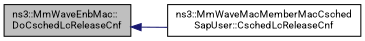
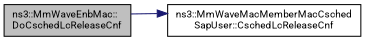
edge "ns3::MmWaveMacMemberMacCsched SapUser::CschedLcReleaseCnf" -> "ns3::MmWaveEnbMac:: DoCschedLcReleaseCnf": reversed
